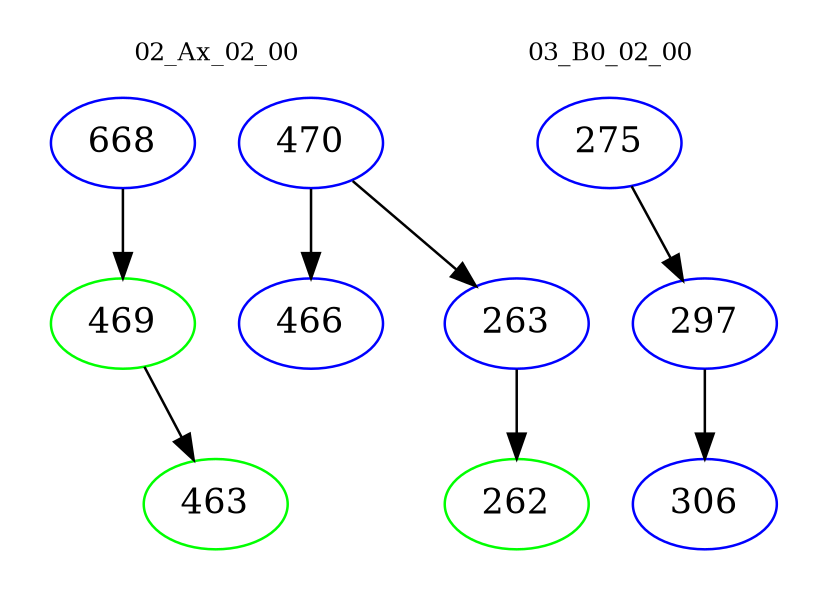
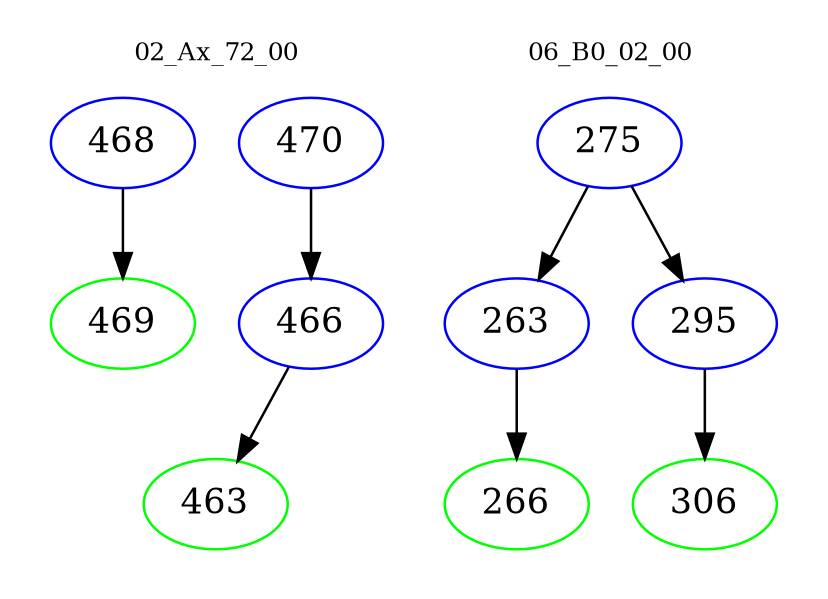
cluster "02_Ax_02_00": label "02_Ax_02_00" -> "02_Ax_72_00"
cluster "03_B0_02_00": label "03_B0_02_00" -> "06_B0_02_00"
node "668": label "668" -> "468"
edge "470" -> "263": now "275" -> "263"
node "297": label "297" -> "295"
edge "469" -> "463": now "466" -> "463"
node "262": label "262" -> "266"
node "306": color blue -> green
